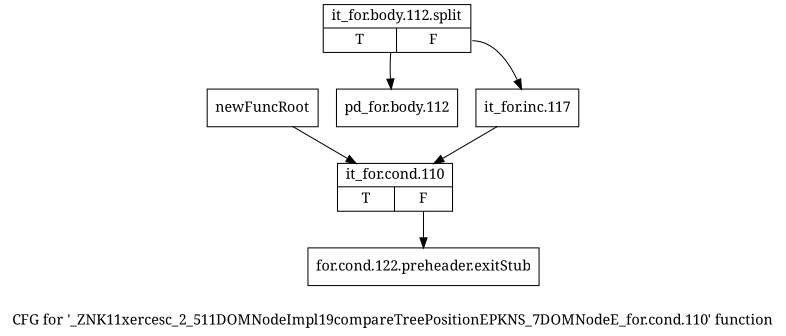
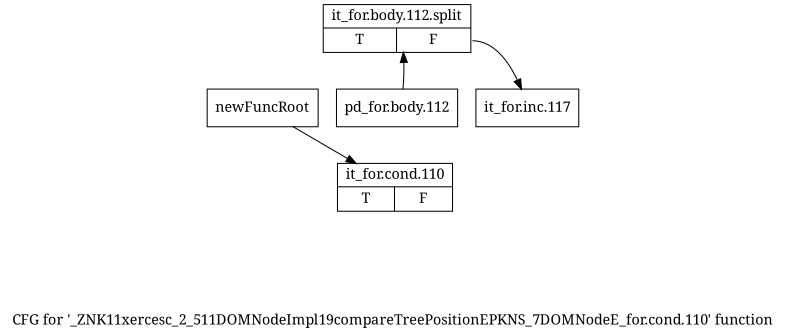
edge "it_for.body.112.split" -> "pd_for.body.112": reversed
edge "it_for.inc.117" -> "it_for.cond.110": removed
node "for.cond.122.preheader.exitStub": removed
